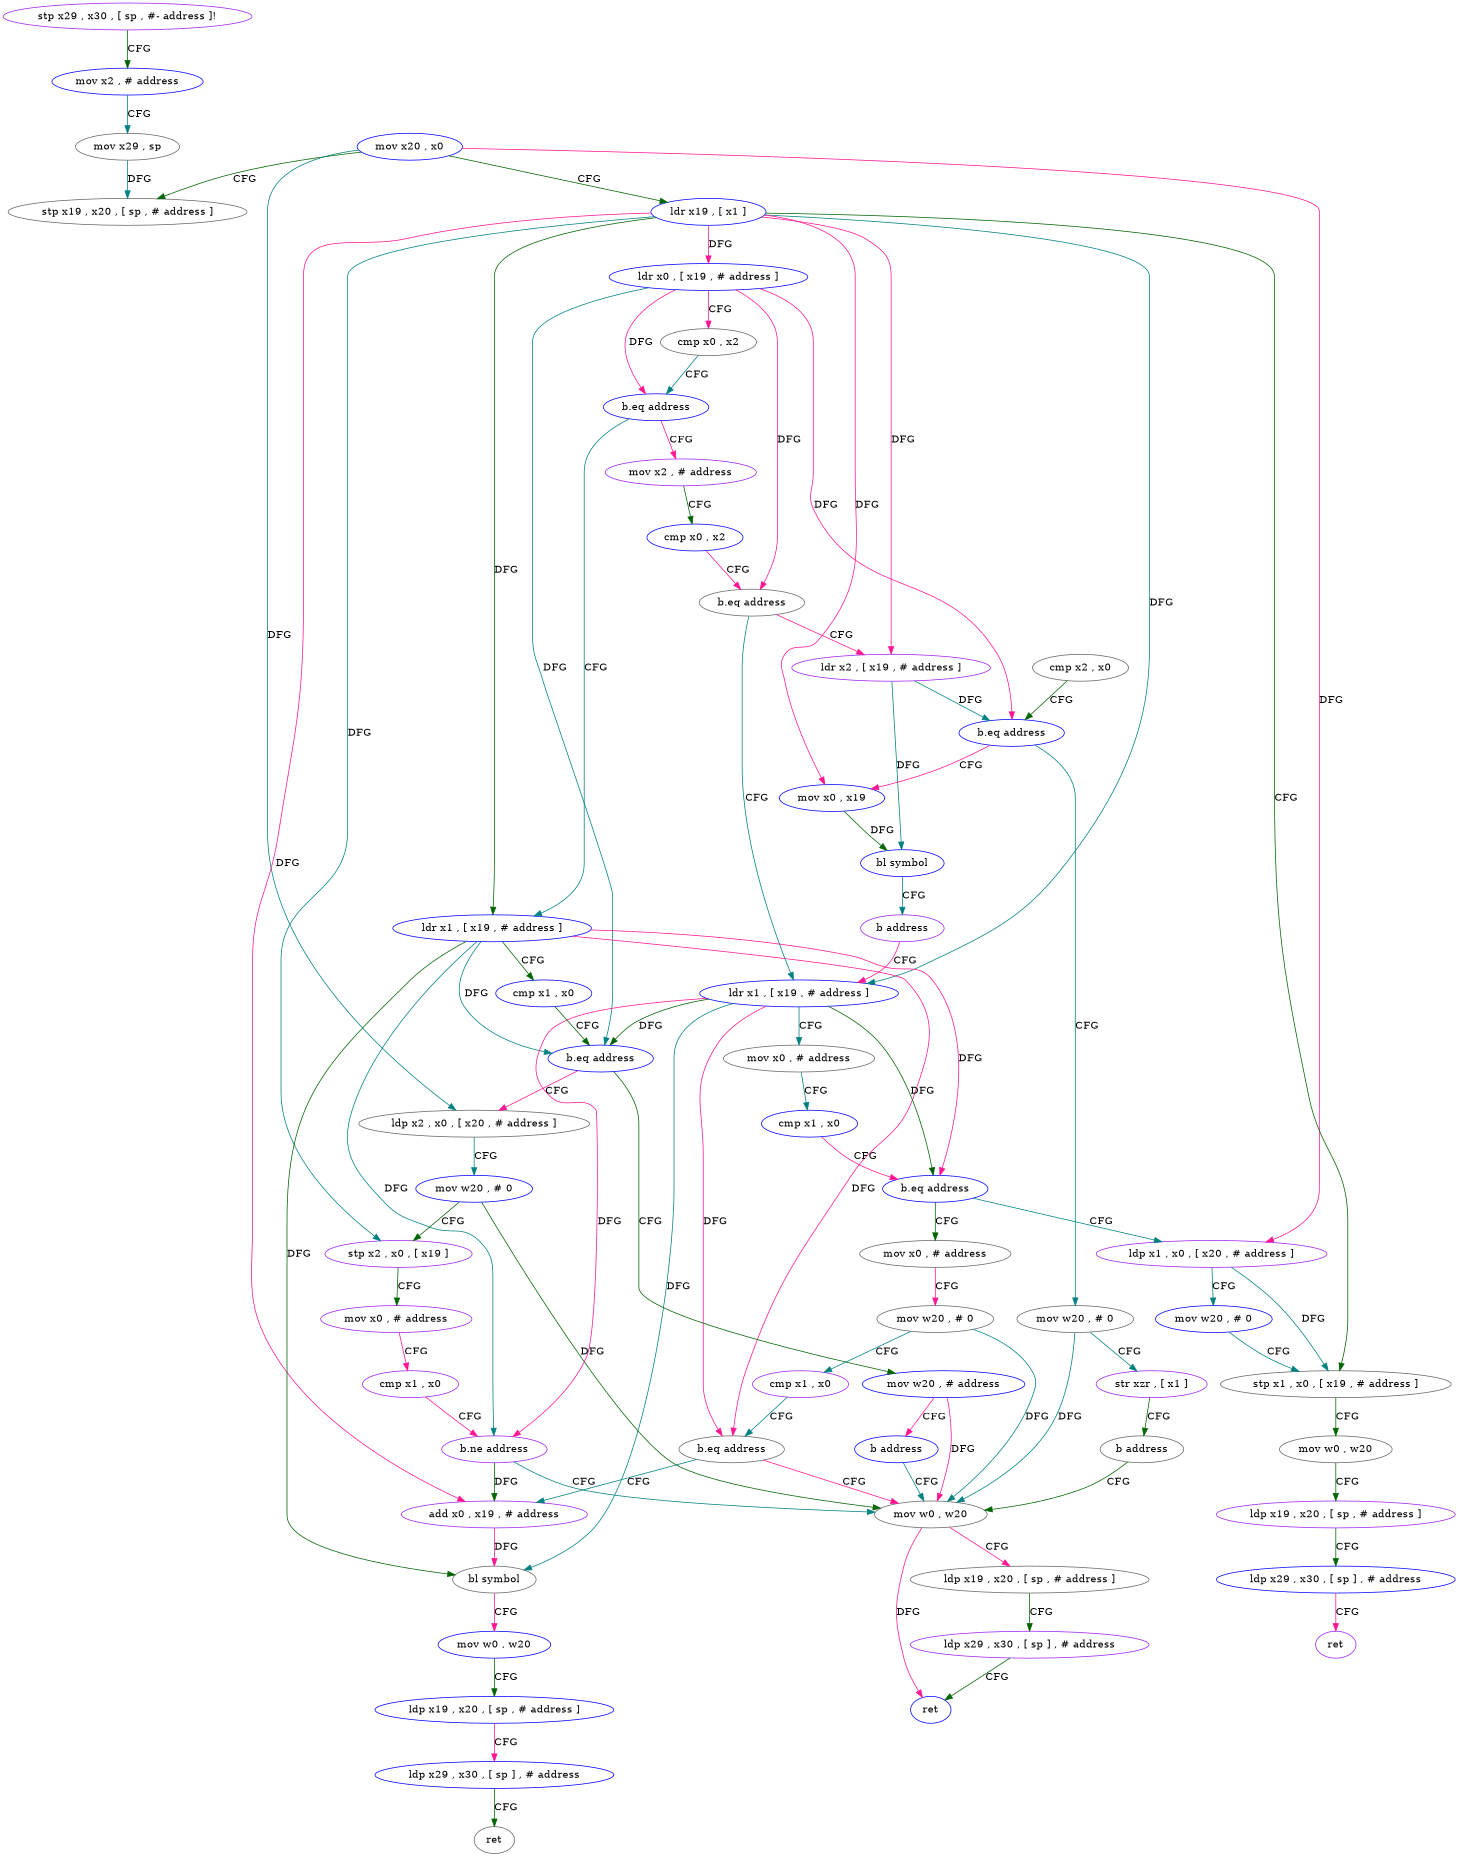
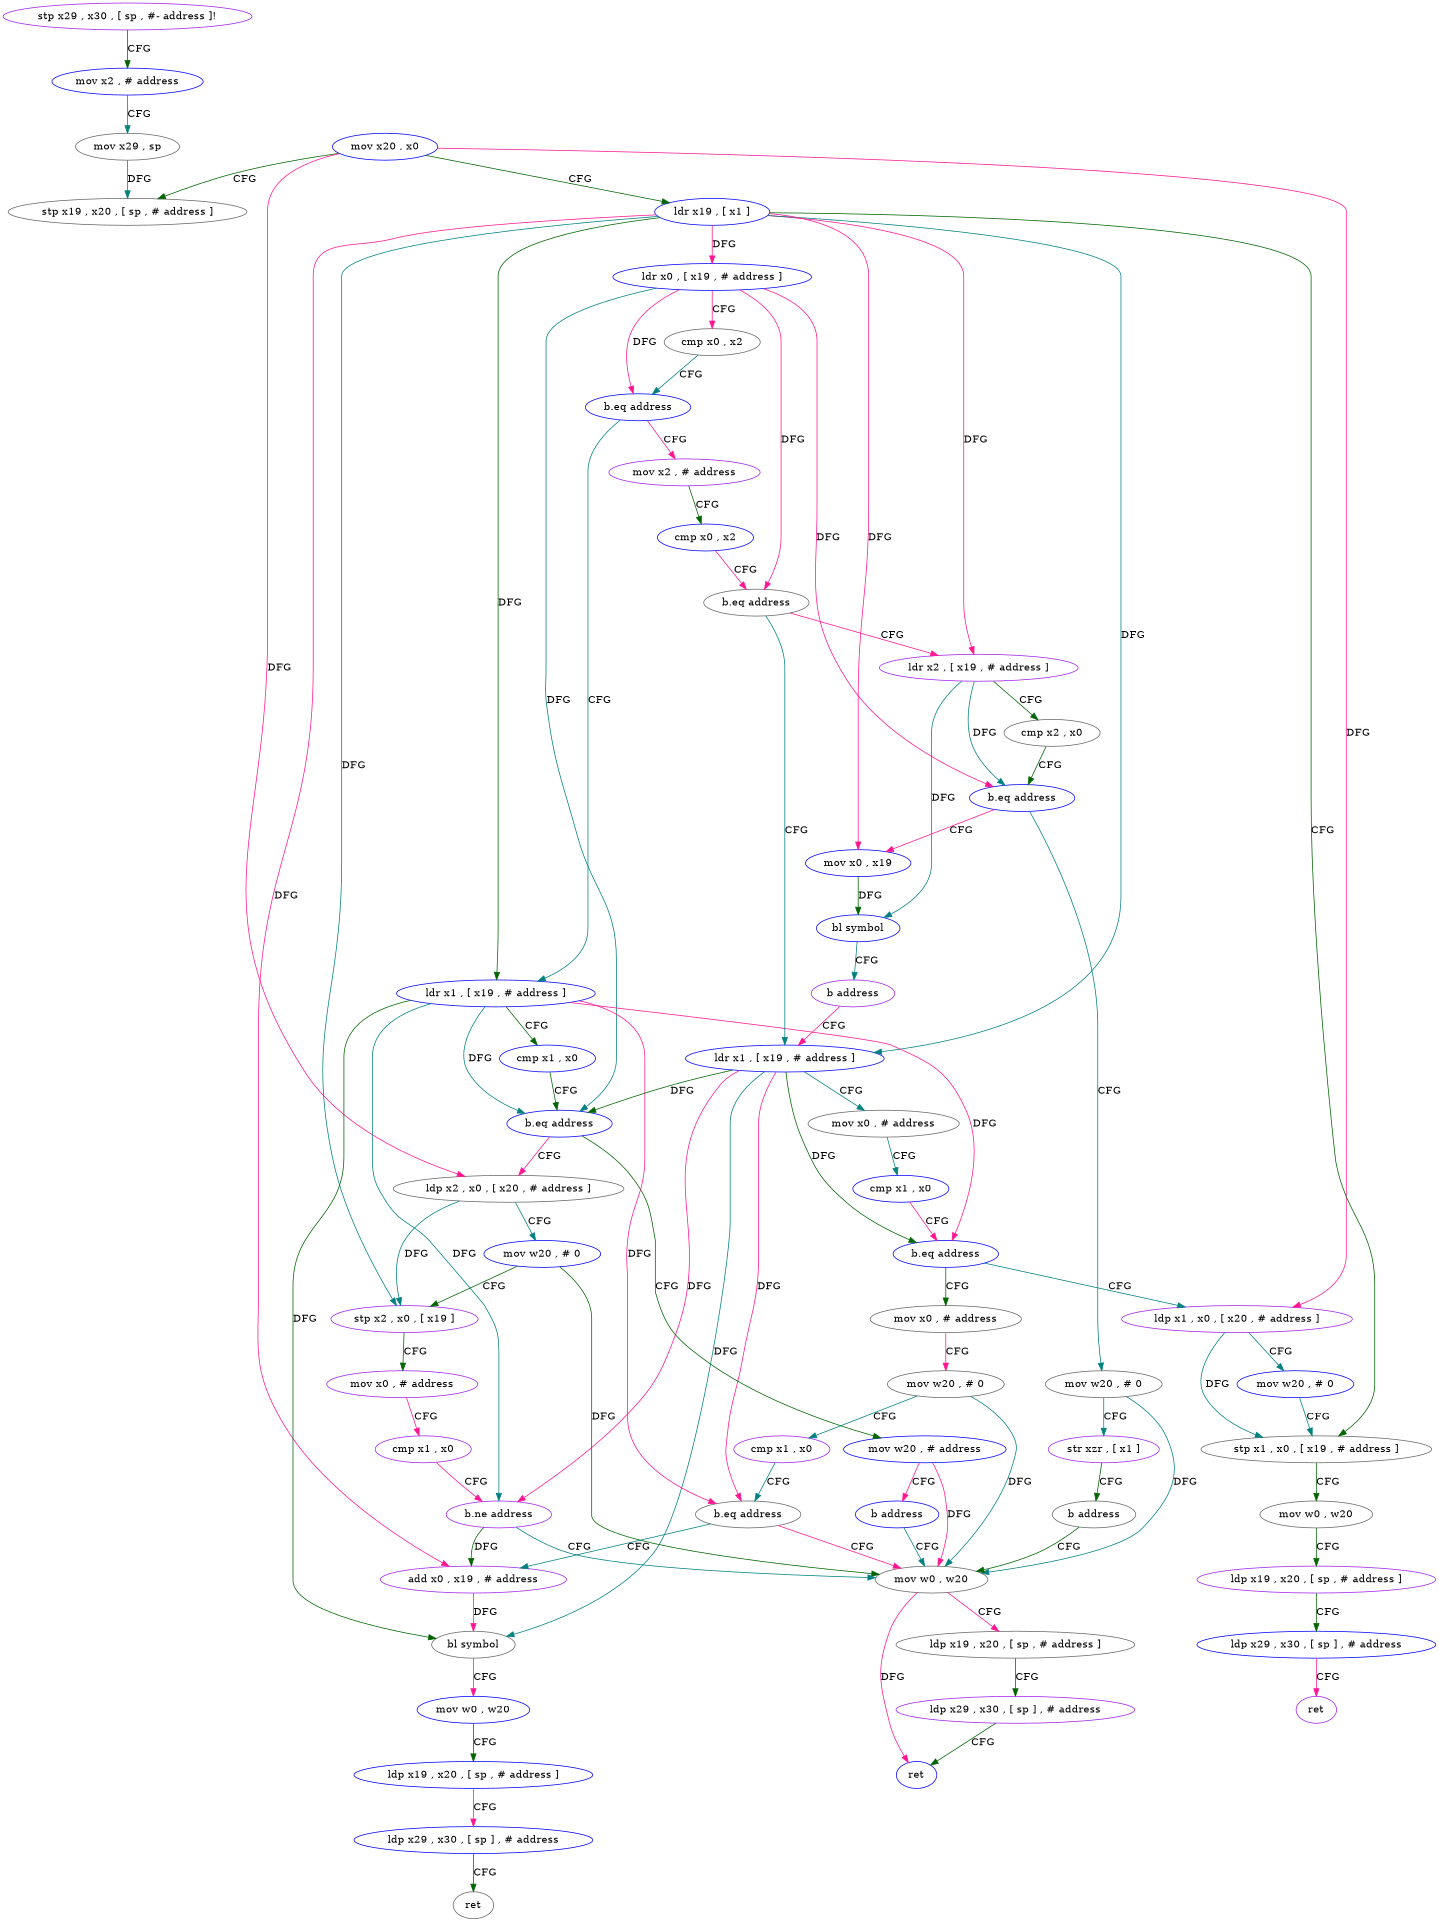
edge "mov x20 , x0" -> "ldp x2 , x0 , [ x20 , # address ]": color teal -> deeppink
edge "ldr x2 , [ x19 , # address ]" -> "cmp x2 , x0": added, label "CFG"
edge "ldp x2 , x0 , [ x20 , # address ]" -> "stp x2 , x0 , [ x19 ]": added, label "DFG"
